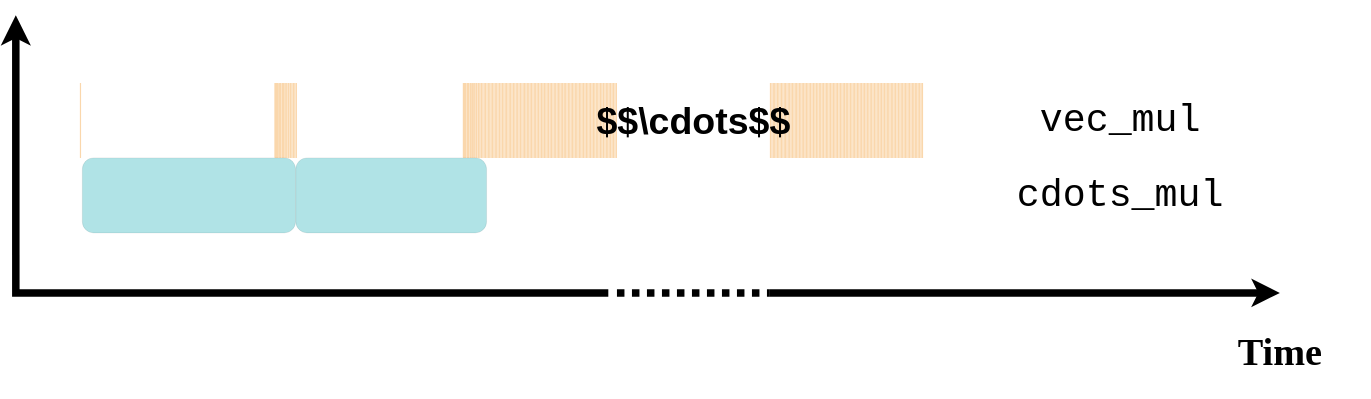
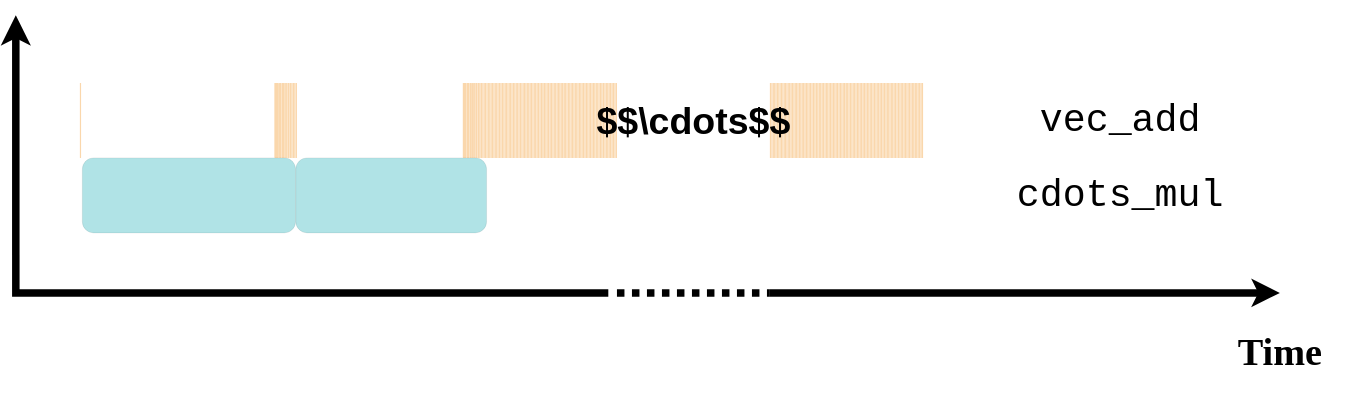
node "vec_mul": label "vec_mul" -> "vec_add"
